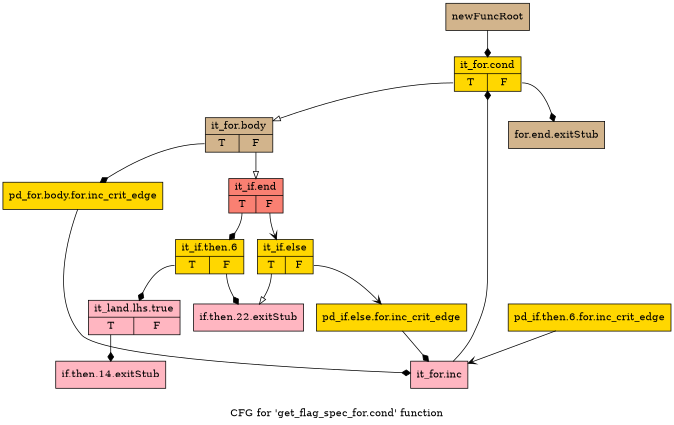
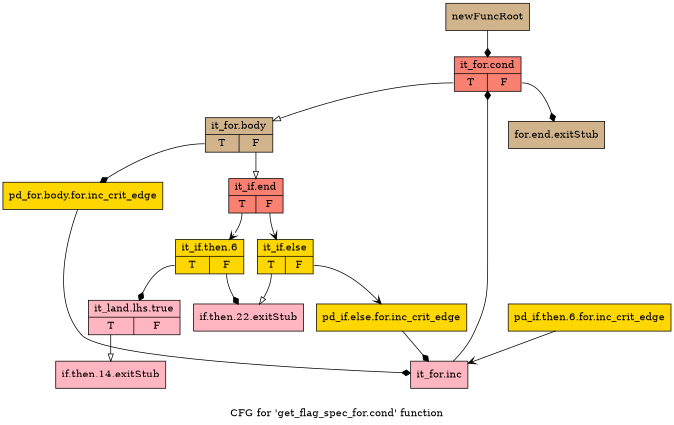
node "it_for.cond": fillcolor gold -> salmon
edge "it_if.end" -> "it_if.then.6": arrowhead diamond -> vee
edge "it_land.lhs.true" -> "if.then.14.exitStub": arrowhead diamond -> onormal
